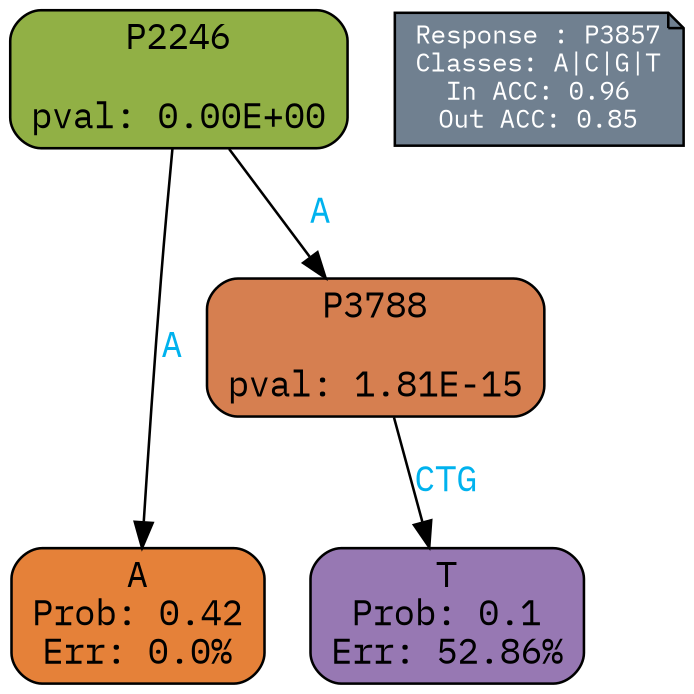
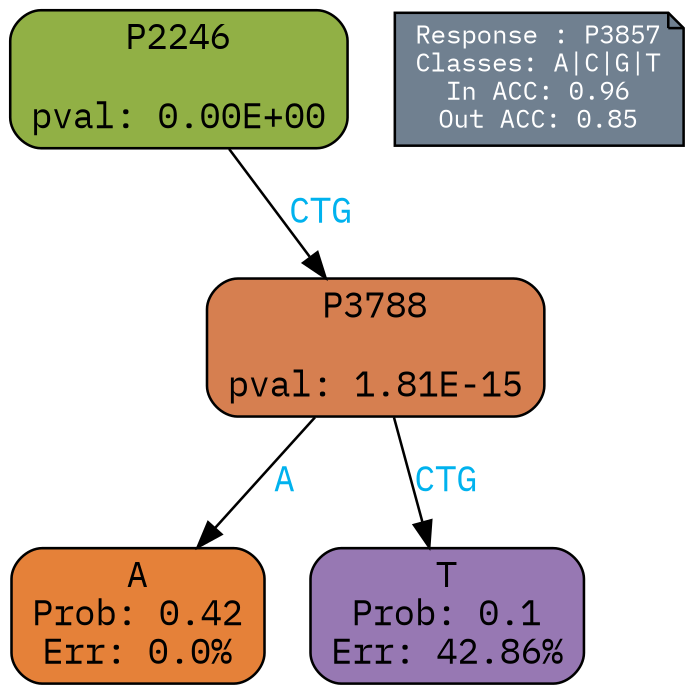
edge "P2246 pval: 0.00E+00" -> "P3788 pval: 1.81E-15": label "A" -> "CTG"
edge "P2246 pval: 0.00E+00" -> "A Prob: 0.42 Err: 0.0%": now "P3788 pval: 1.81E-15" -> "A Prob: 0.42 Err: 0.0%"
node "T Prob: 0.1 Err: 52.86%": label "T Prob: 0.1 Err: 52.86%" -> "T Prob: 0.1 Err: 42.86%"
